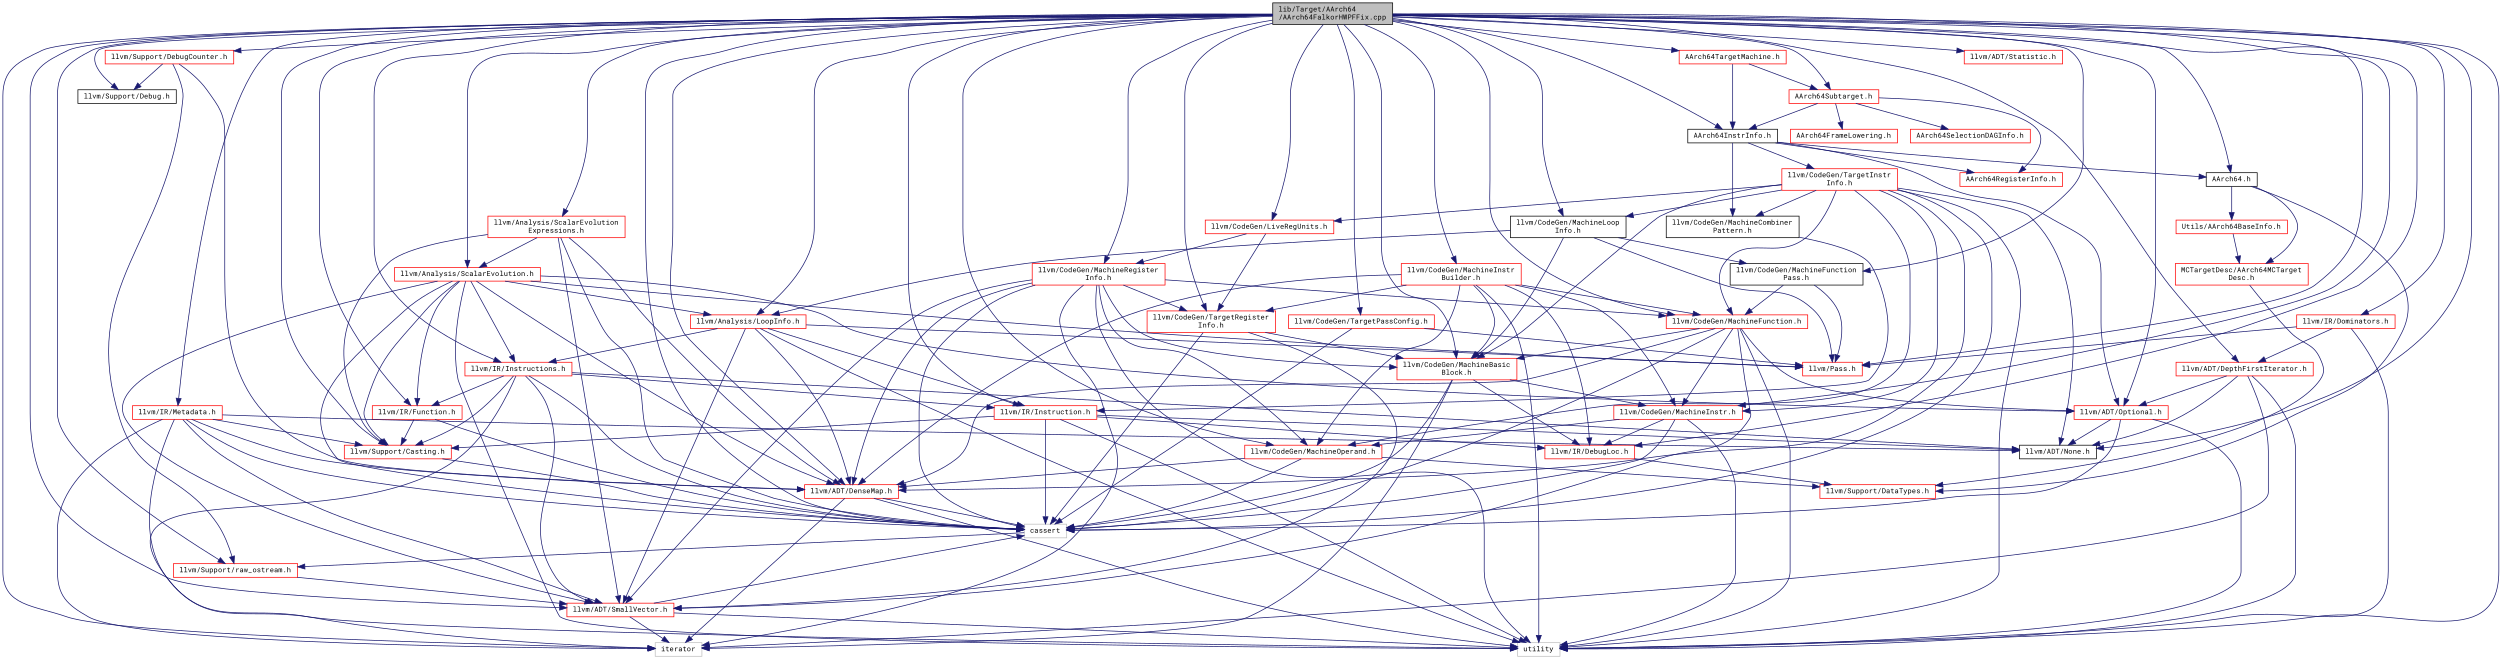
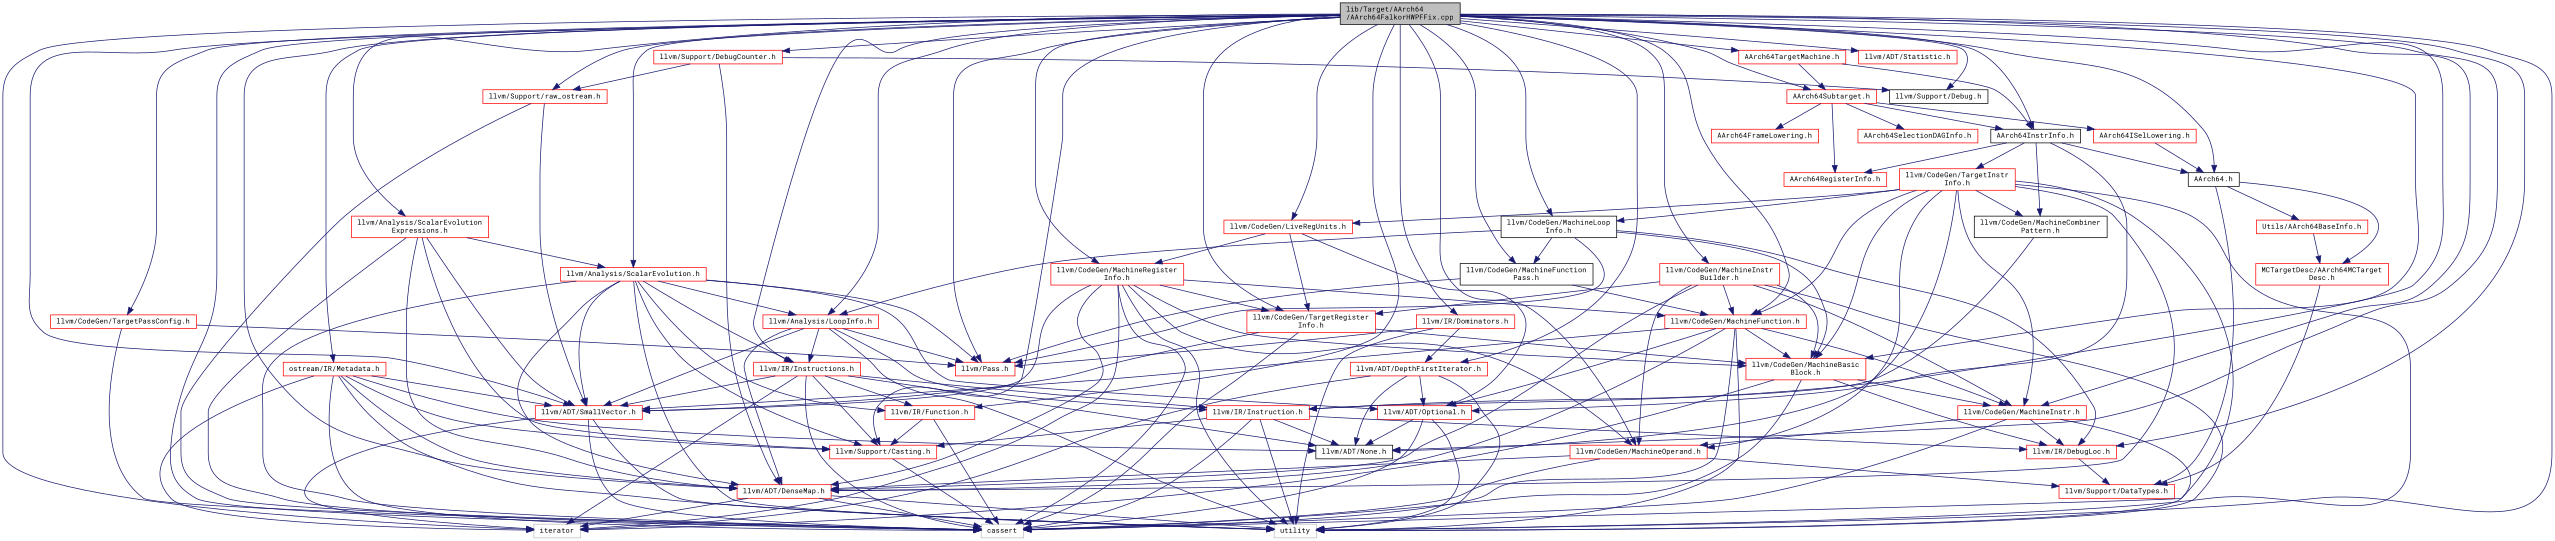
edge "lib/Target/AArch64 /AArch64FalkorHWPFFix.cpp" -> "llvm/ADT/Optional.h": now "llvm/CodeGen/LiveRegUnits.h" -> "llvm/ADT/Optional.h"
node "AArch64ISelLowering.h": added
edge "llvm/CodeGen/MachineInstr Builder.h" -> "llvm/IR/DebugLoc.h": now "llvm/CodeGen/MachineLoop Info.h" -> "llvm/IR/DebugLoc.h"
node "llvm/IR/Metadata.h": label "llvm/IR/Metadata.h" -> "ostream/IR/Metadata.h"
edge "cassert" -> "llvm/Support/raw_ostream.h": reversed
